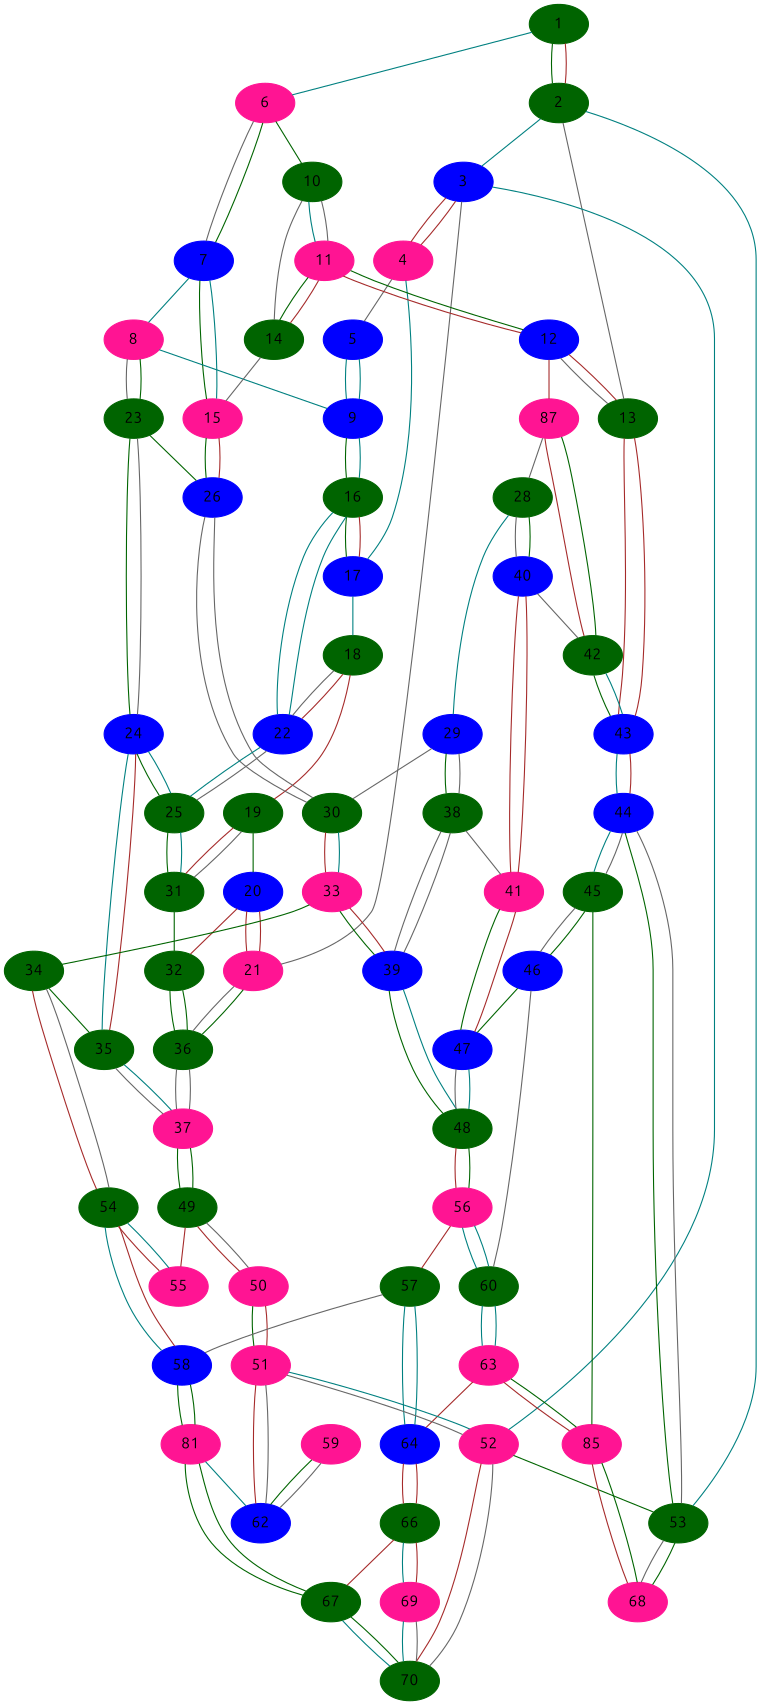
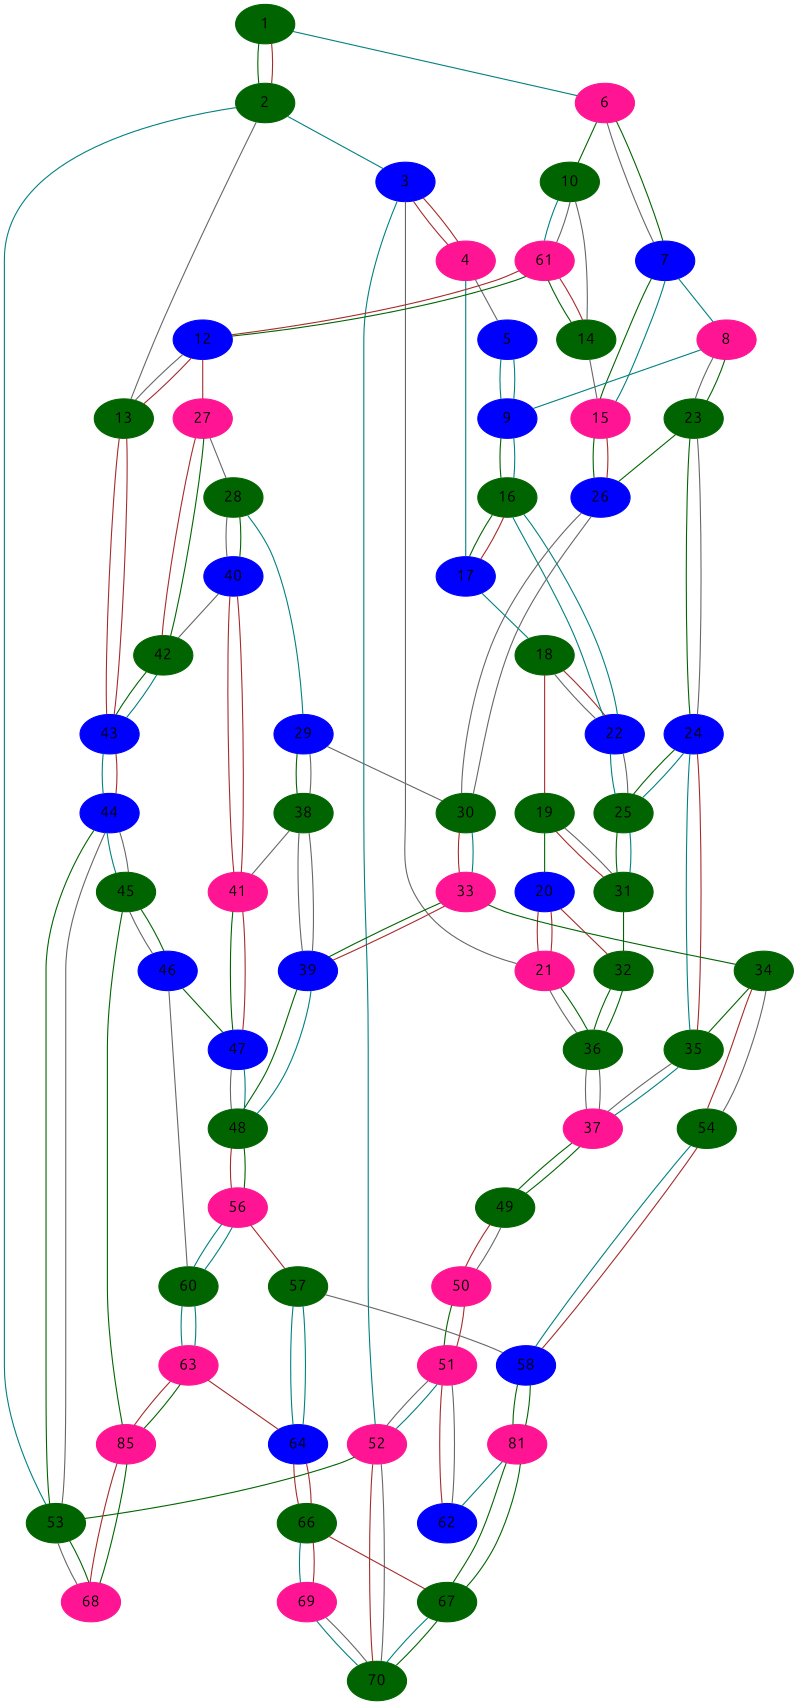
node "11": label "11" -> "61"
node "87": label "87" -> "27"
node "55": removed
node "59": removed
